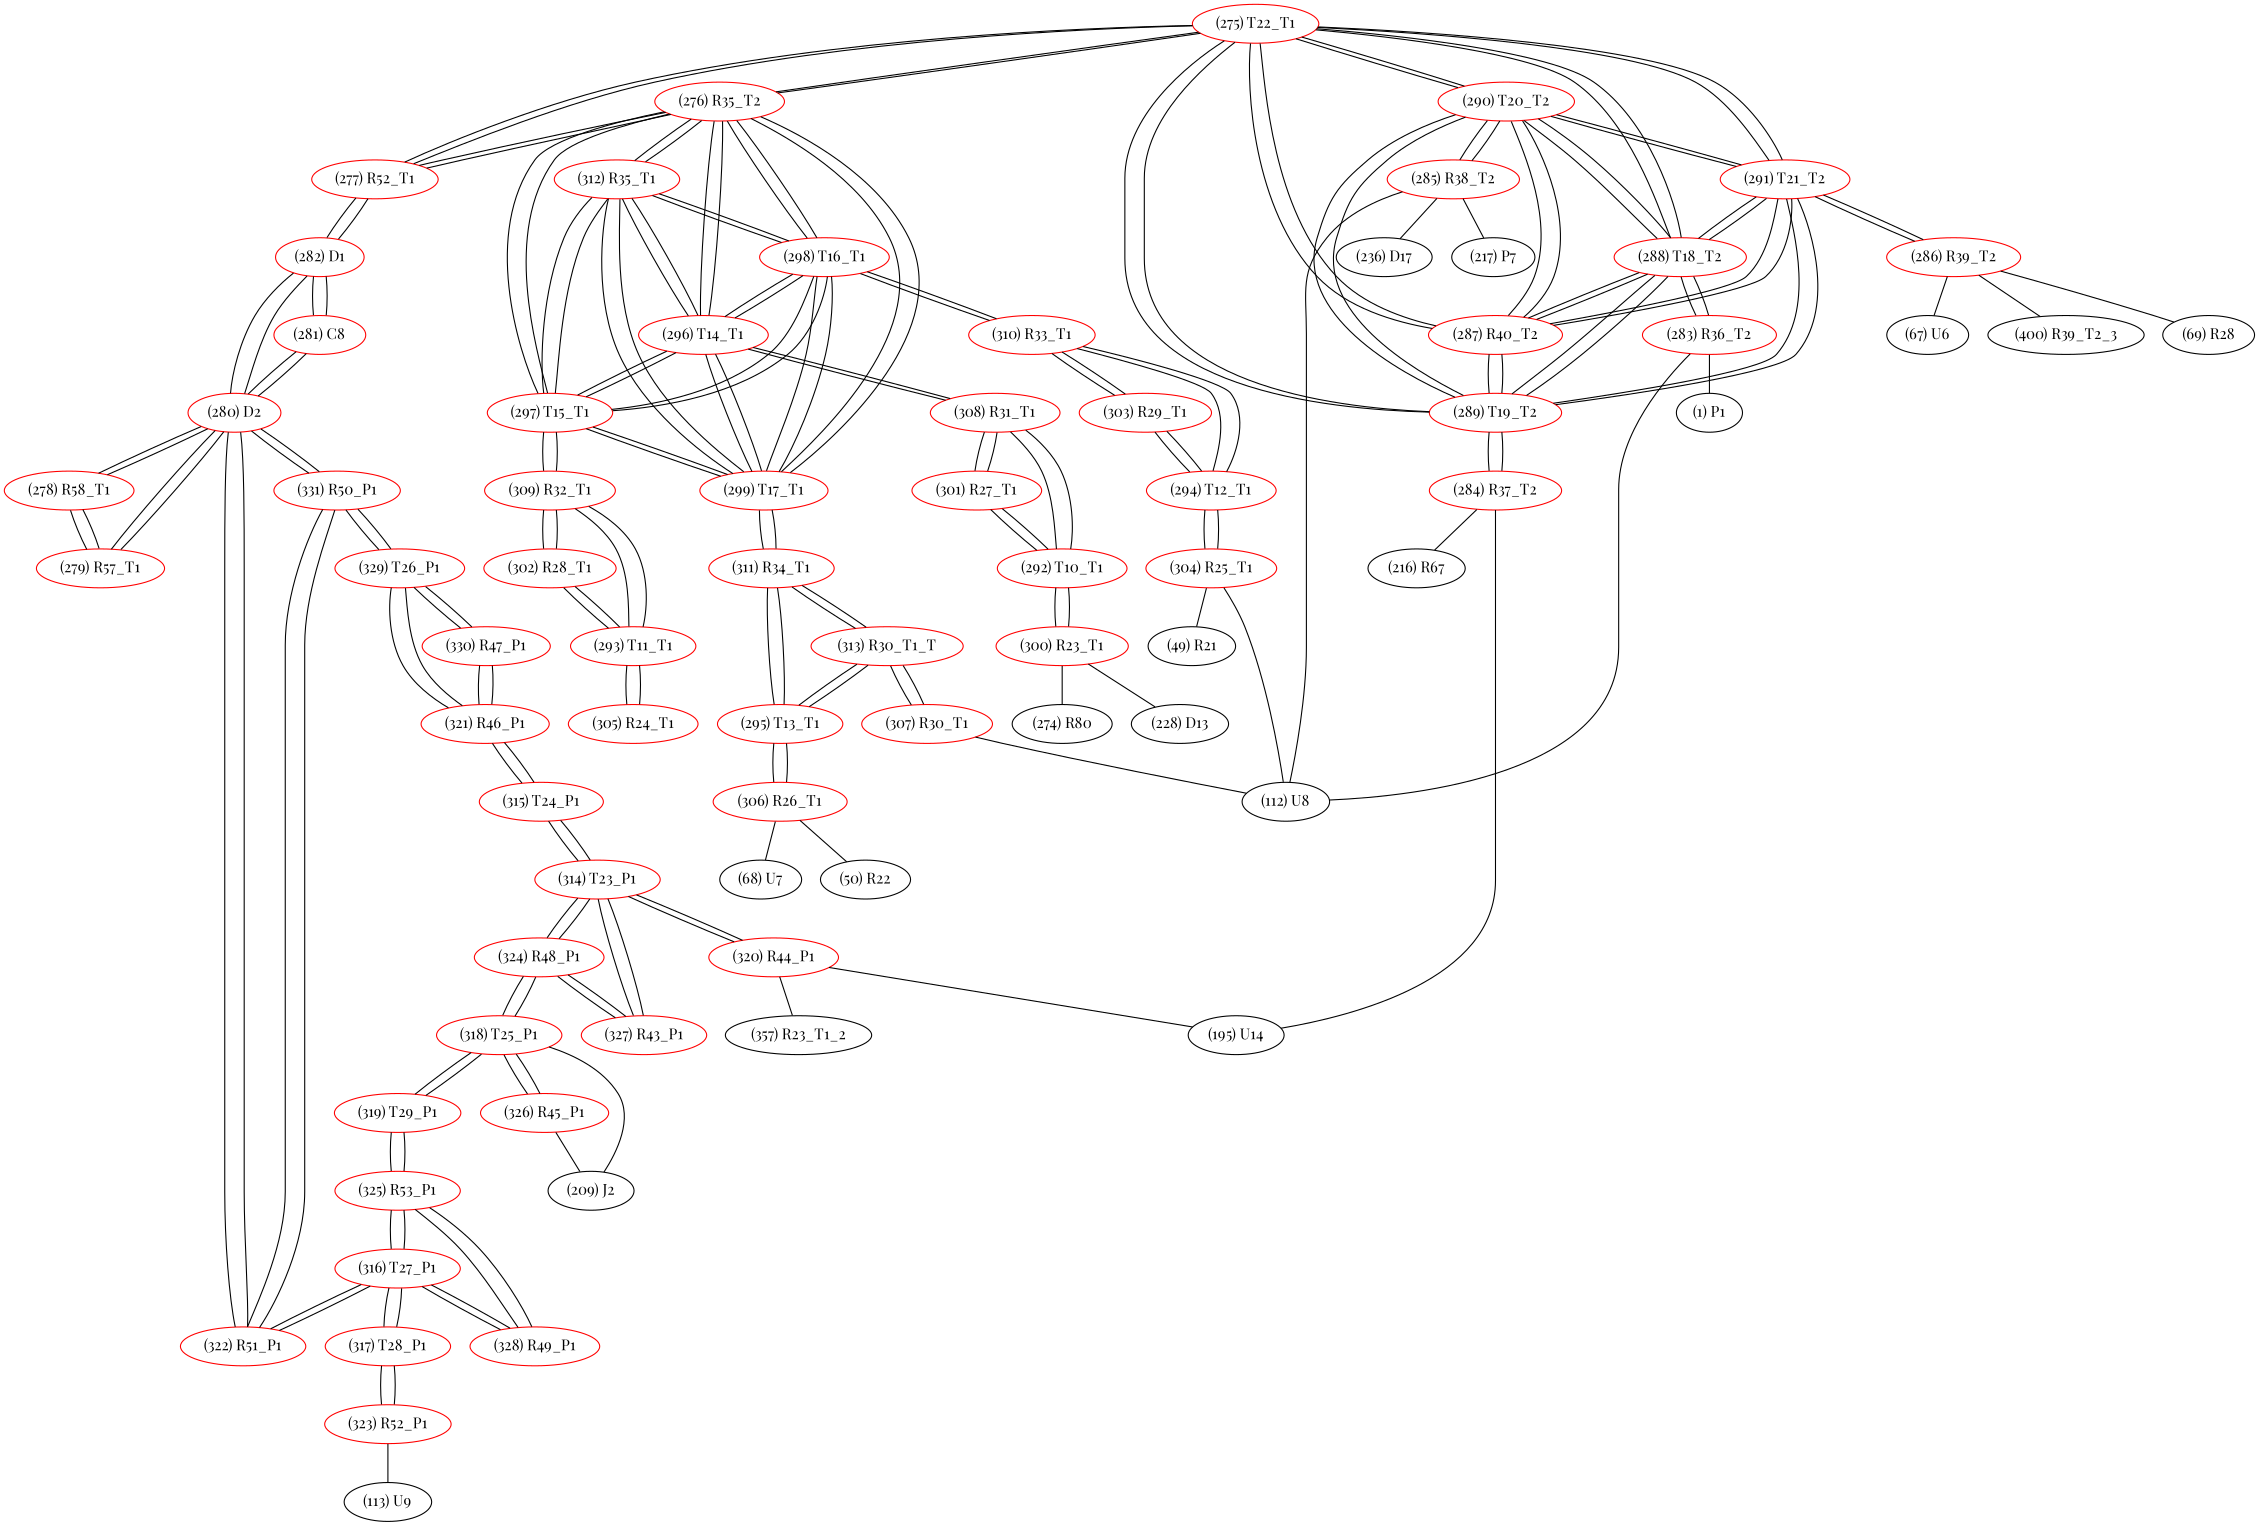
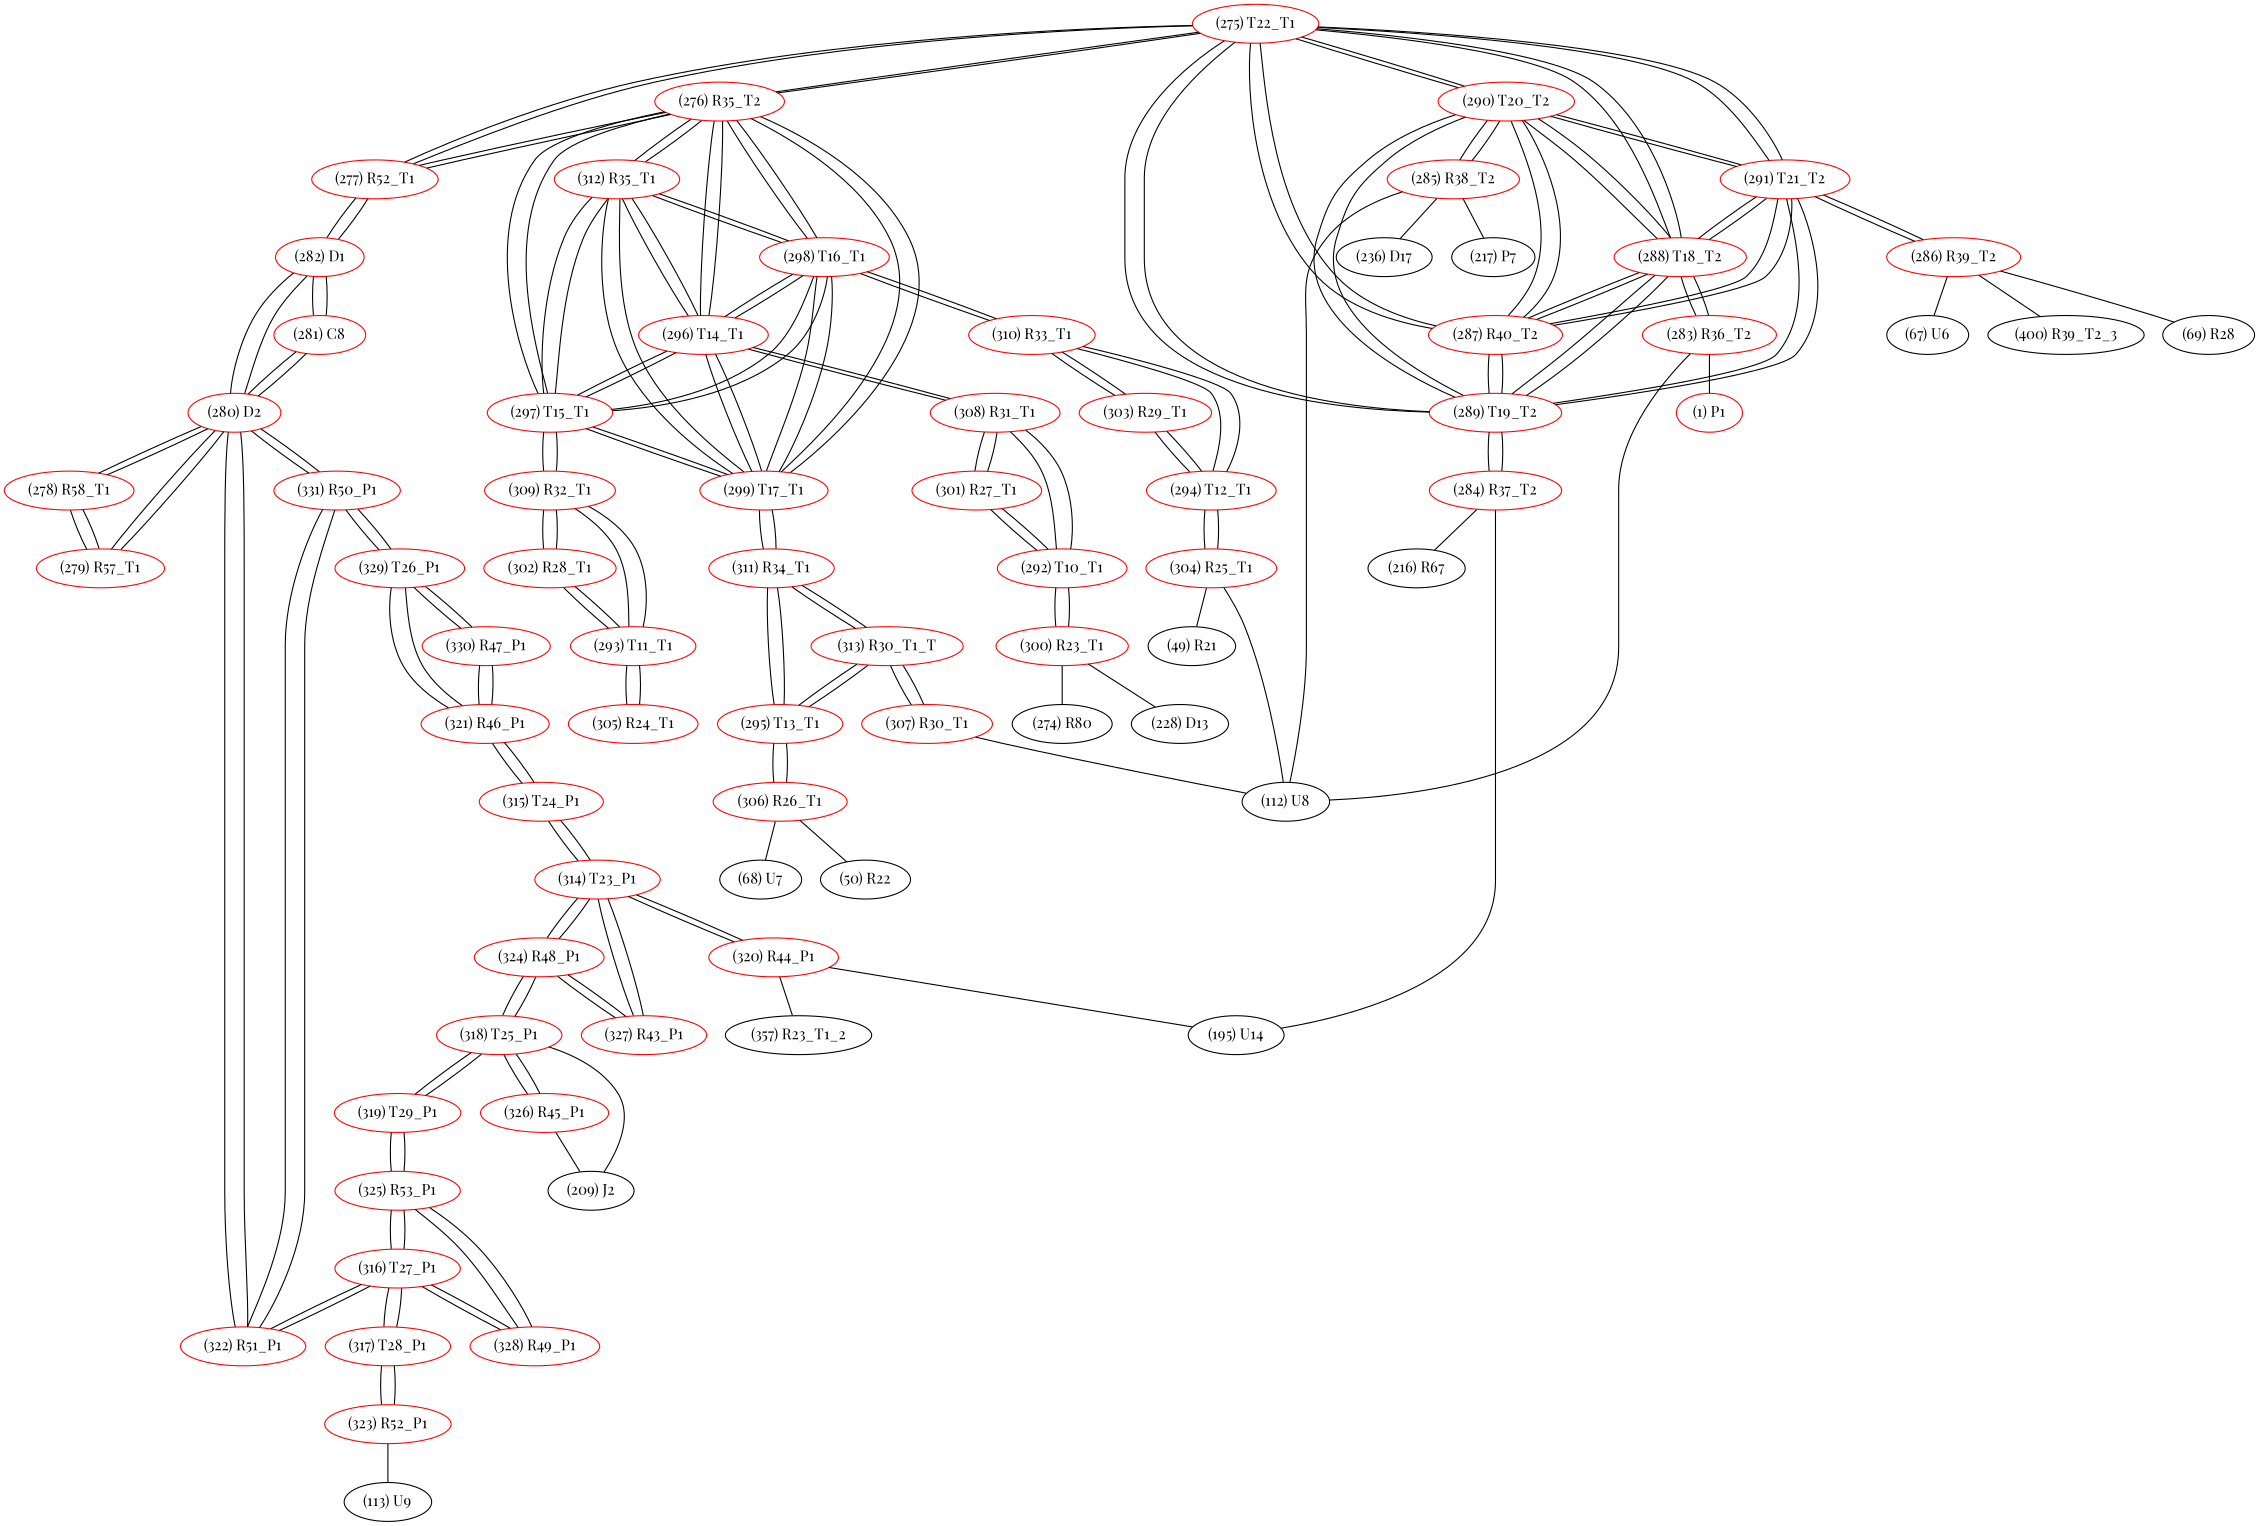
node "(1) P1": color black -> red
